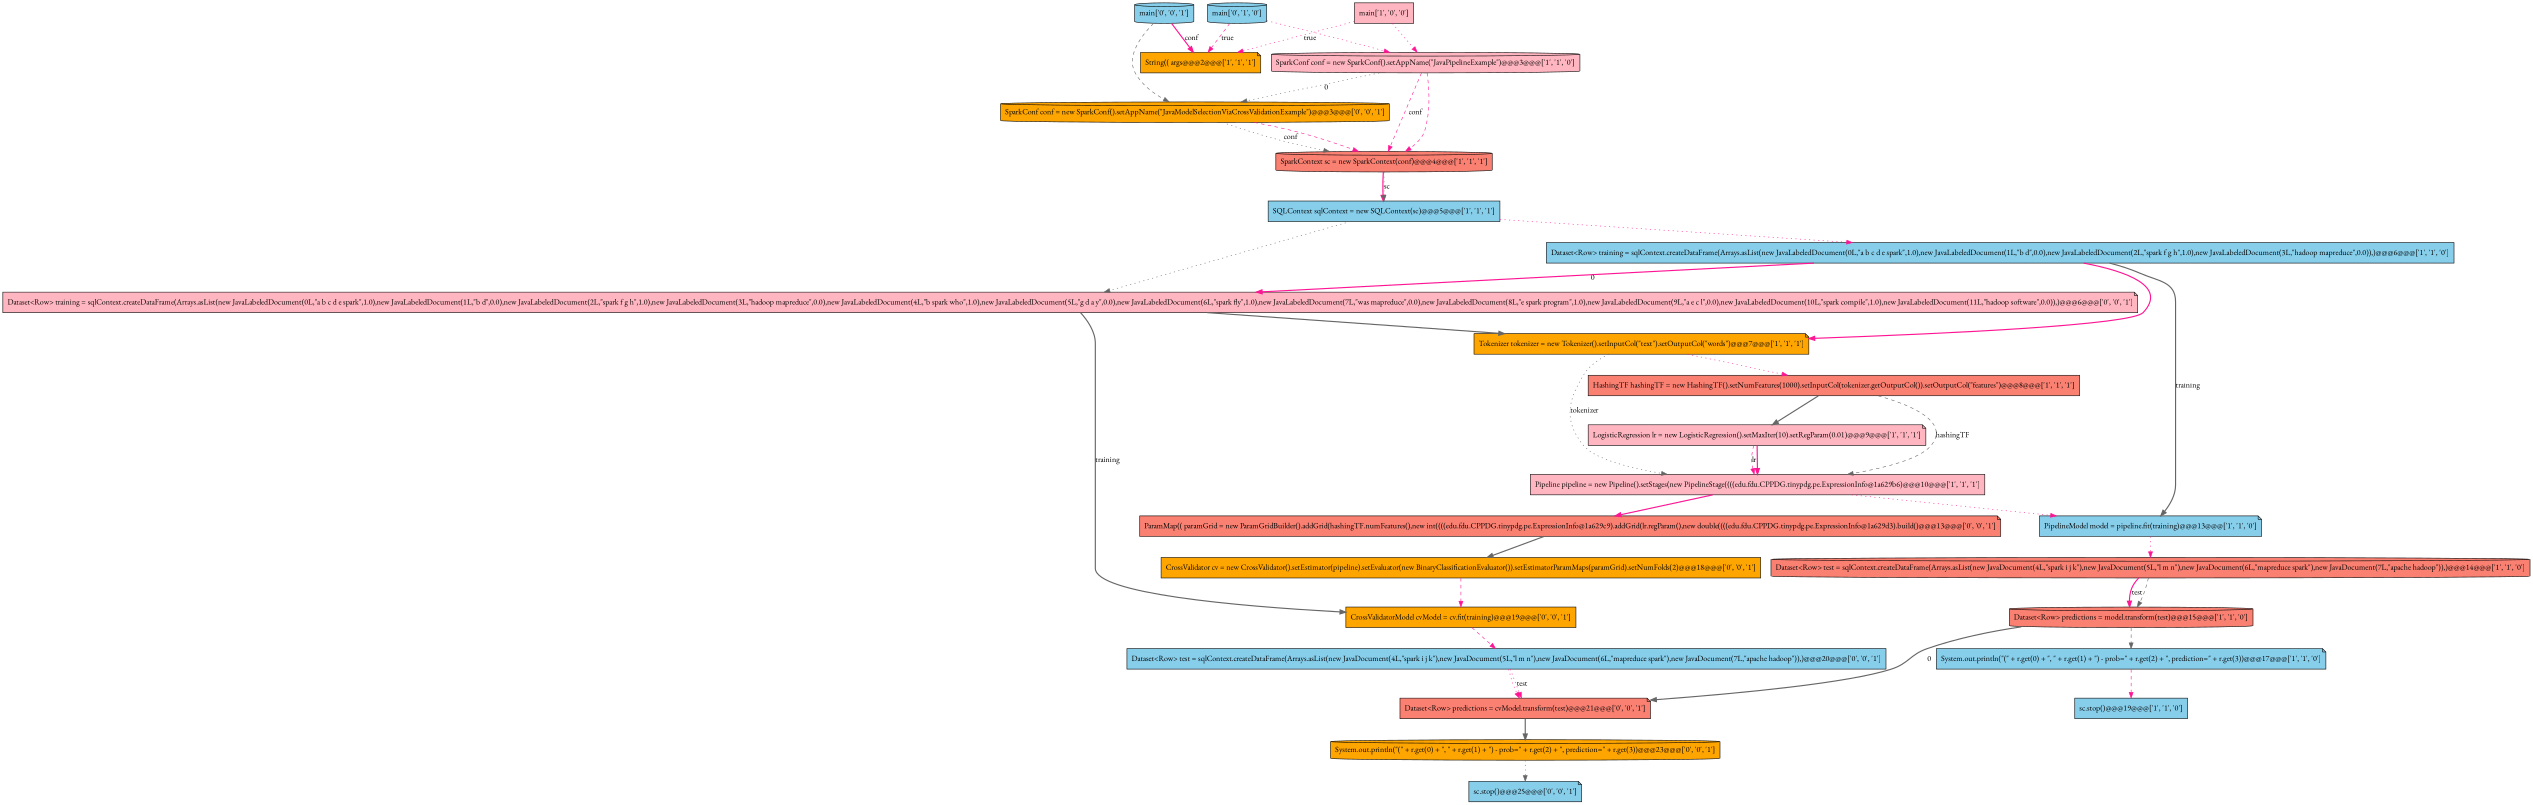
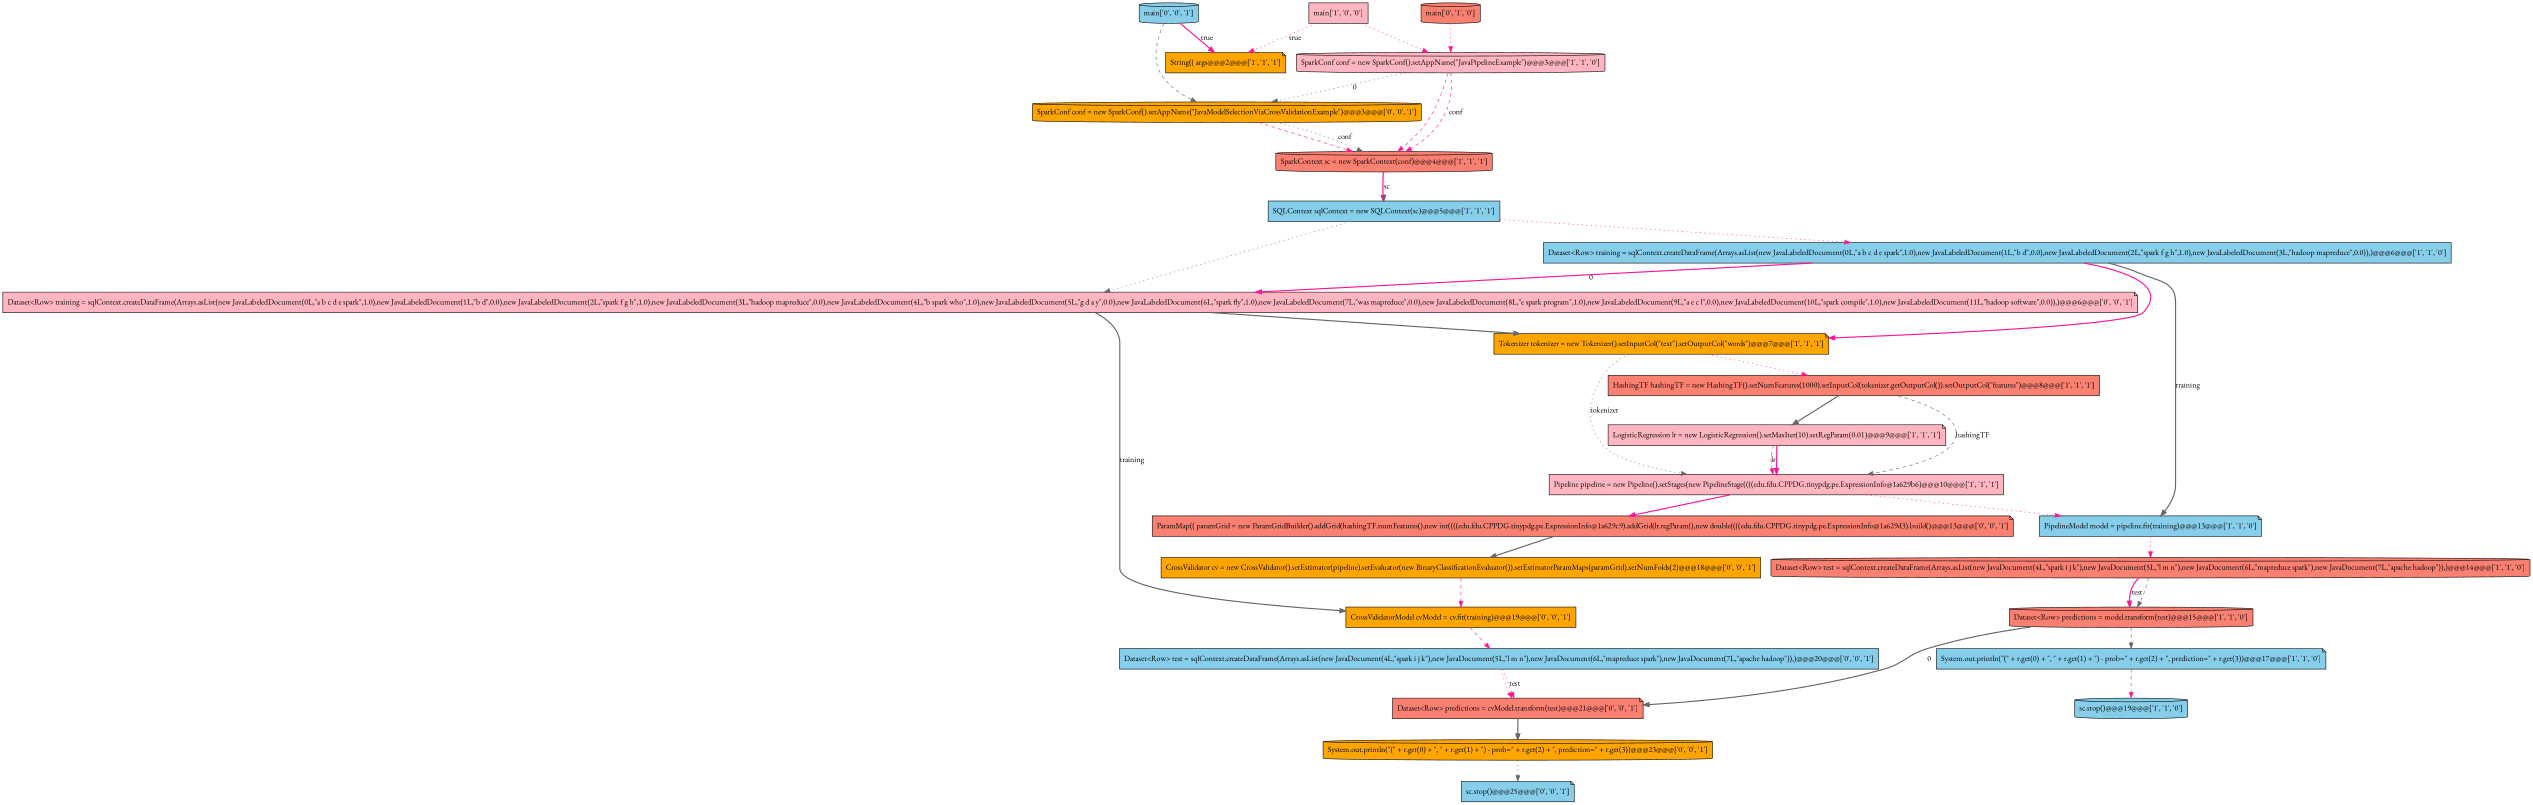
node "main['0', '1', '0']": fillcolor skyblue -> salmon
edge "main['0', '1', '0']" -> "String(( args@@@2@@@['1', '1', '1']": removed, label "true"
edge "main['0', '0', '1']" -> "String(( args@@@2@@@['1', '1', '1']": label "conf" -> "true"
node "sc.stop()@@@19@@@['1', '1', '0']": shape box -> cylinder
